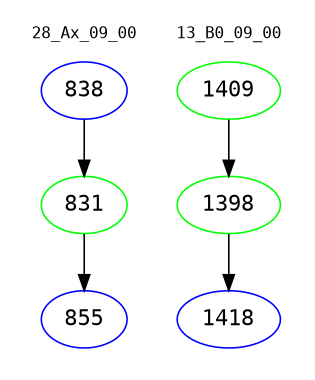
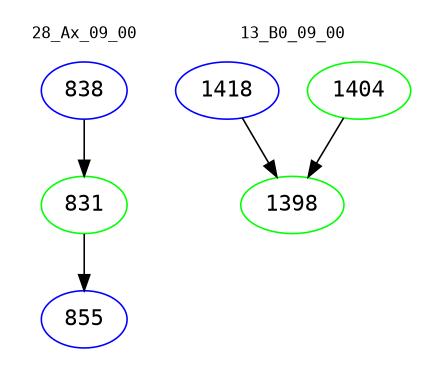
node "1409": label "1409" -> "1404"
edge "1398" -> "1418": reversed
